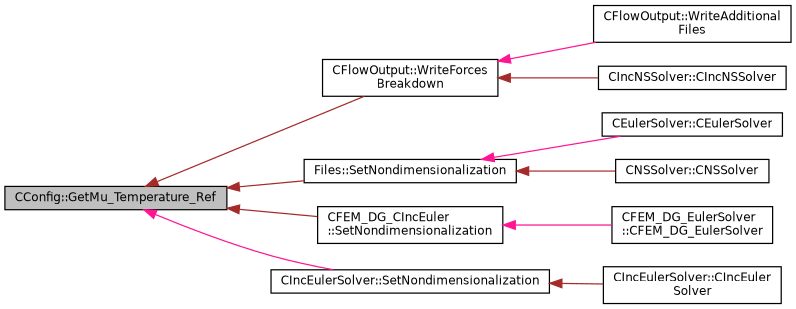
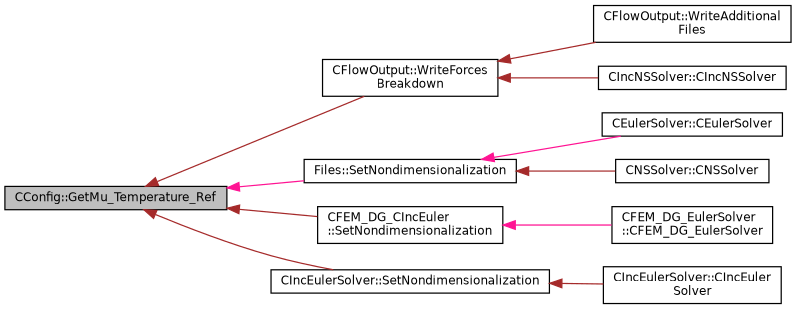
edge "CFlowOutput::WriteAdditional Files" -> "CFlowOutput::WriteForces Breakdown": color deeppink -> brown
edge "Files::SetNondimensionalization" -> "CConfig::GetMu_Temperature_Ref": color brown -> deeppink
edge "CIncEulerSolver::SetNondimensionalization" -> "CConfig::GetMu_Temperature_Ref": color deeppink -> brown
